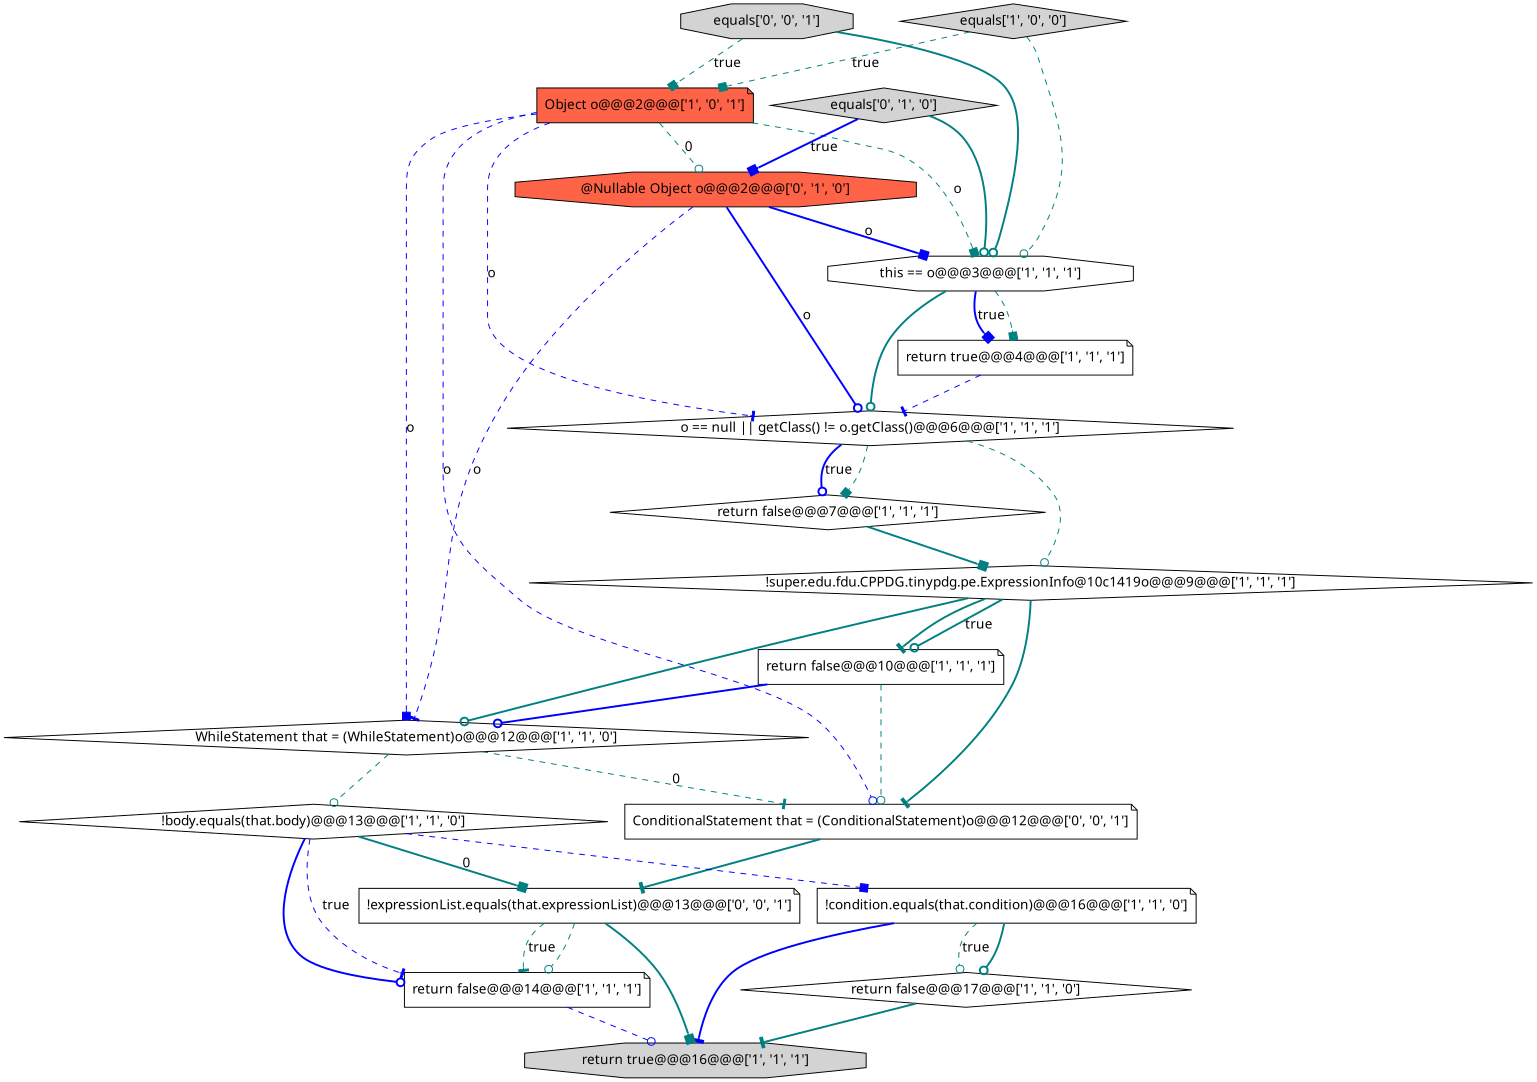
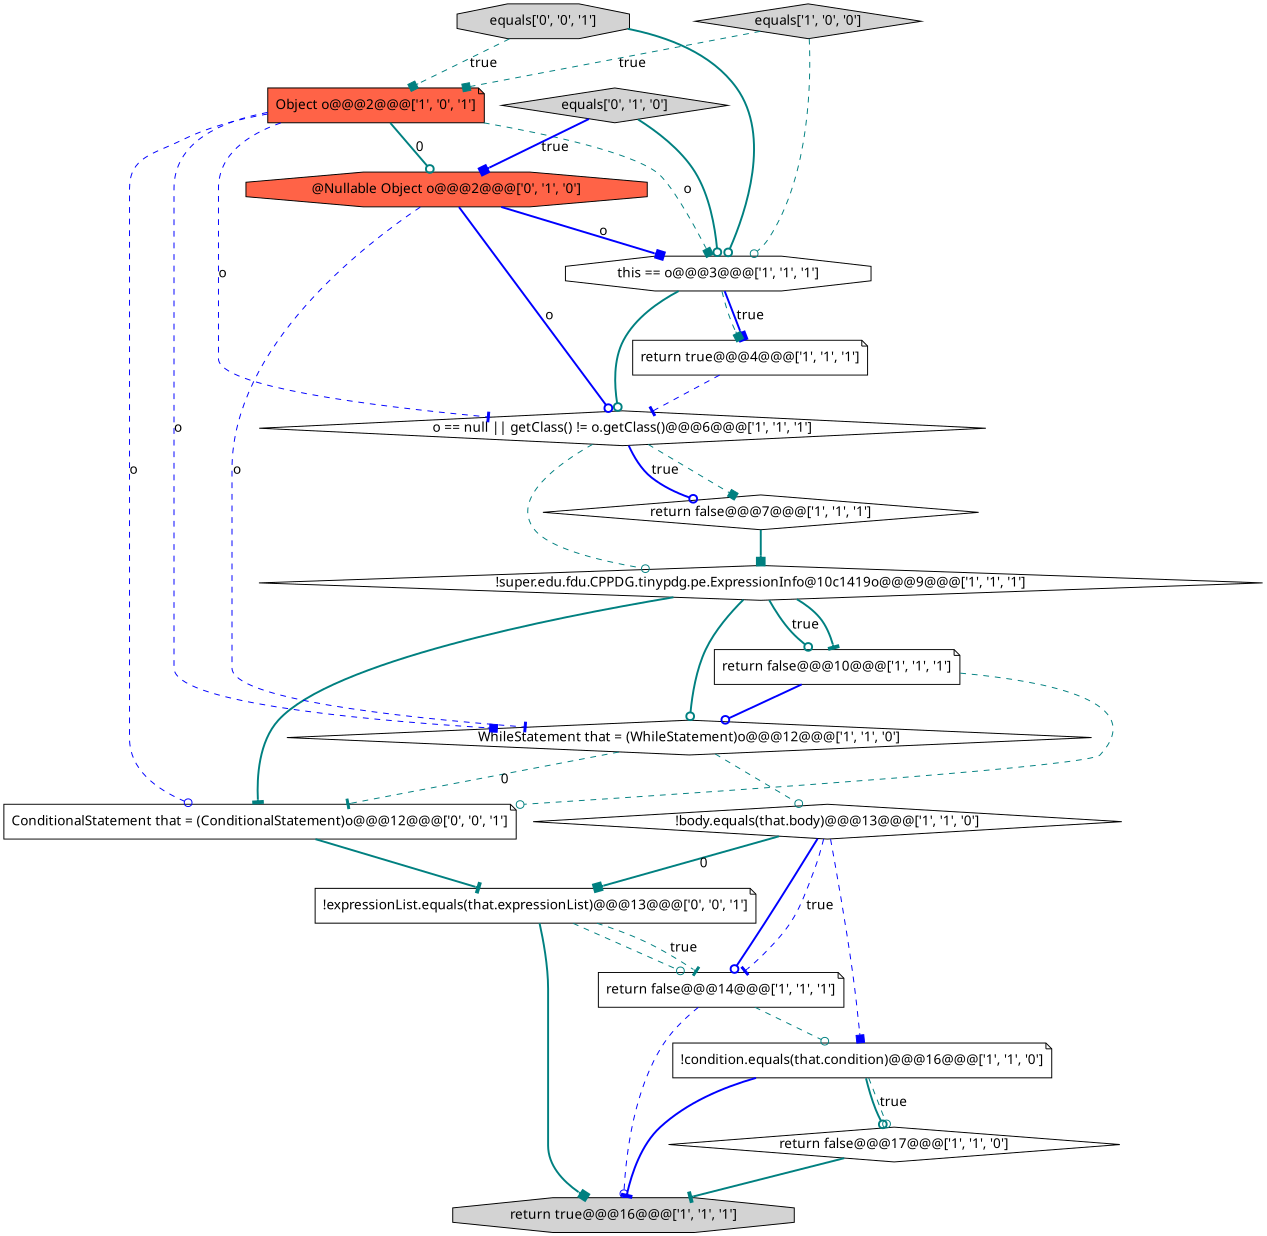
edge "Object o@@@2@@@['1', '0', '1']" -> "@Nullable Object o@@@2@@@['0', '1', '0']": style dashed -> bold
edge "return false@@@14@@@['1', '1', '1']" -> "!condition.equals(that.condition)@@@16@@@['1', '1', '0']": added
